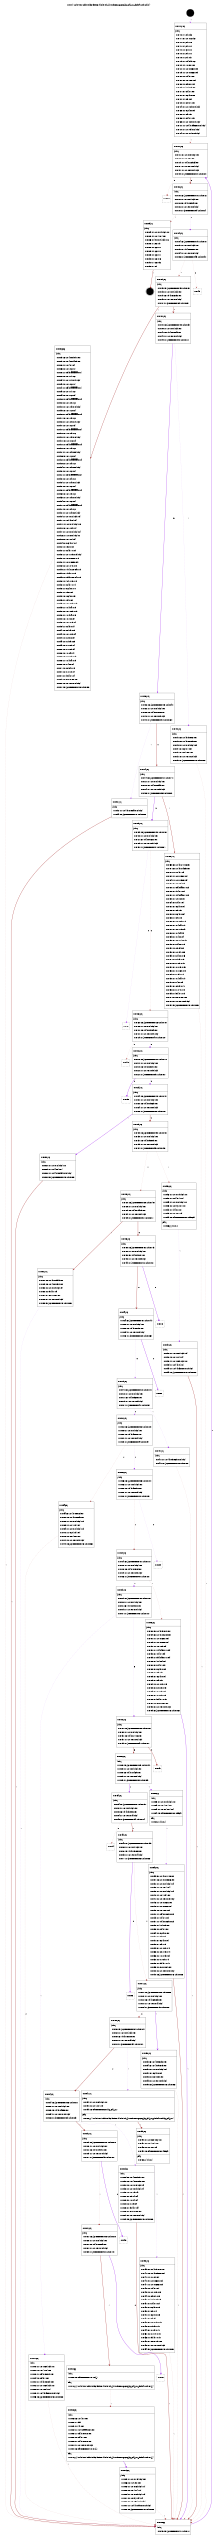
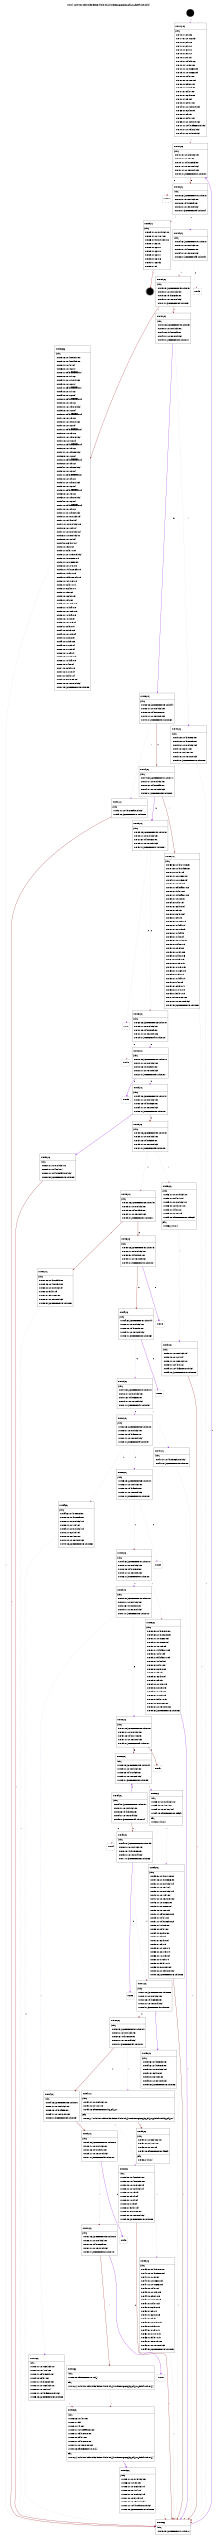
edge "0x4019c3 [28]" -> "0x4019df [28]": reversed
edge "0x401e73 [39]" -> "0x402145 [5]": now "0x401e73 [39]" -> "0x401e25 [40]"
